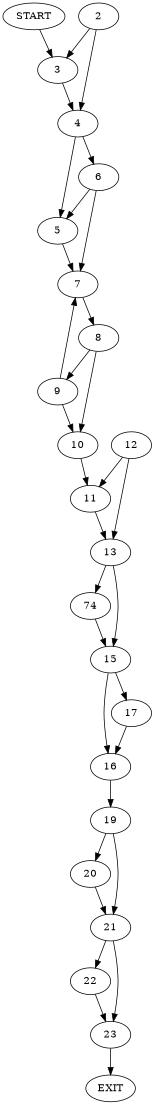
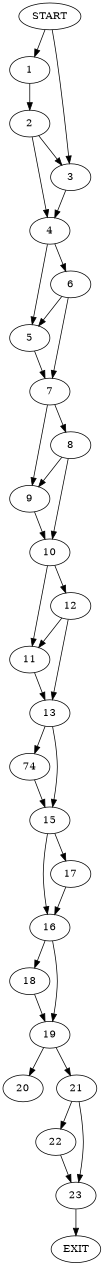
node "1": added
edge "9" -> "7": reversed
edge "10" -> "12": added
edge "20" -> "21": removed
node "18": added
